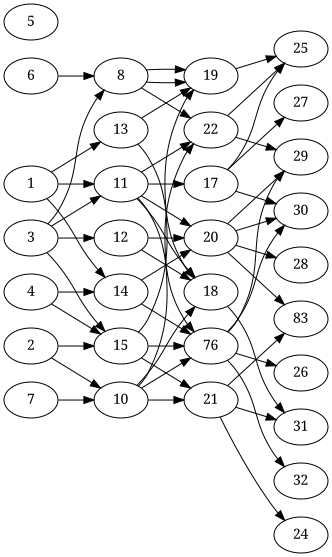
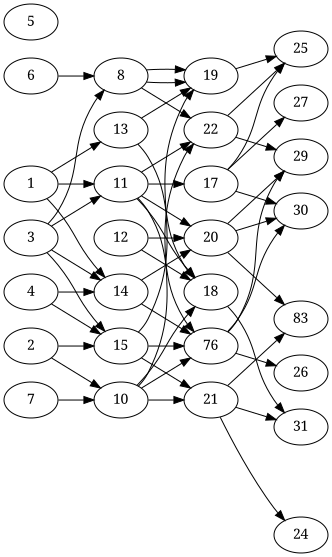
edge "3" -> "12": now "3" -> "14"
node "28": removed
node "32": removed
